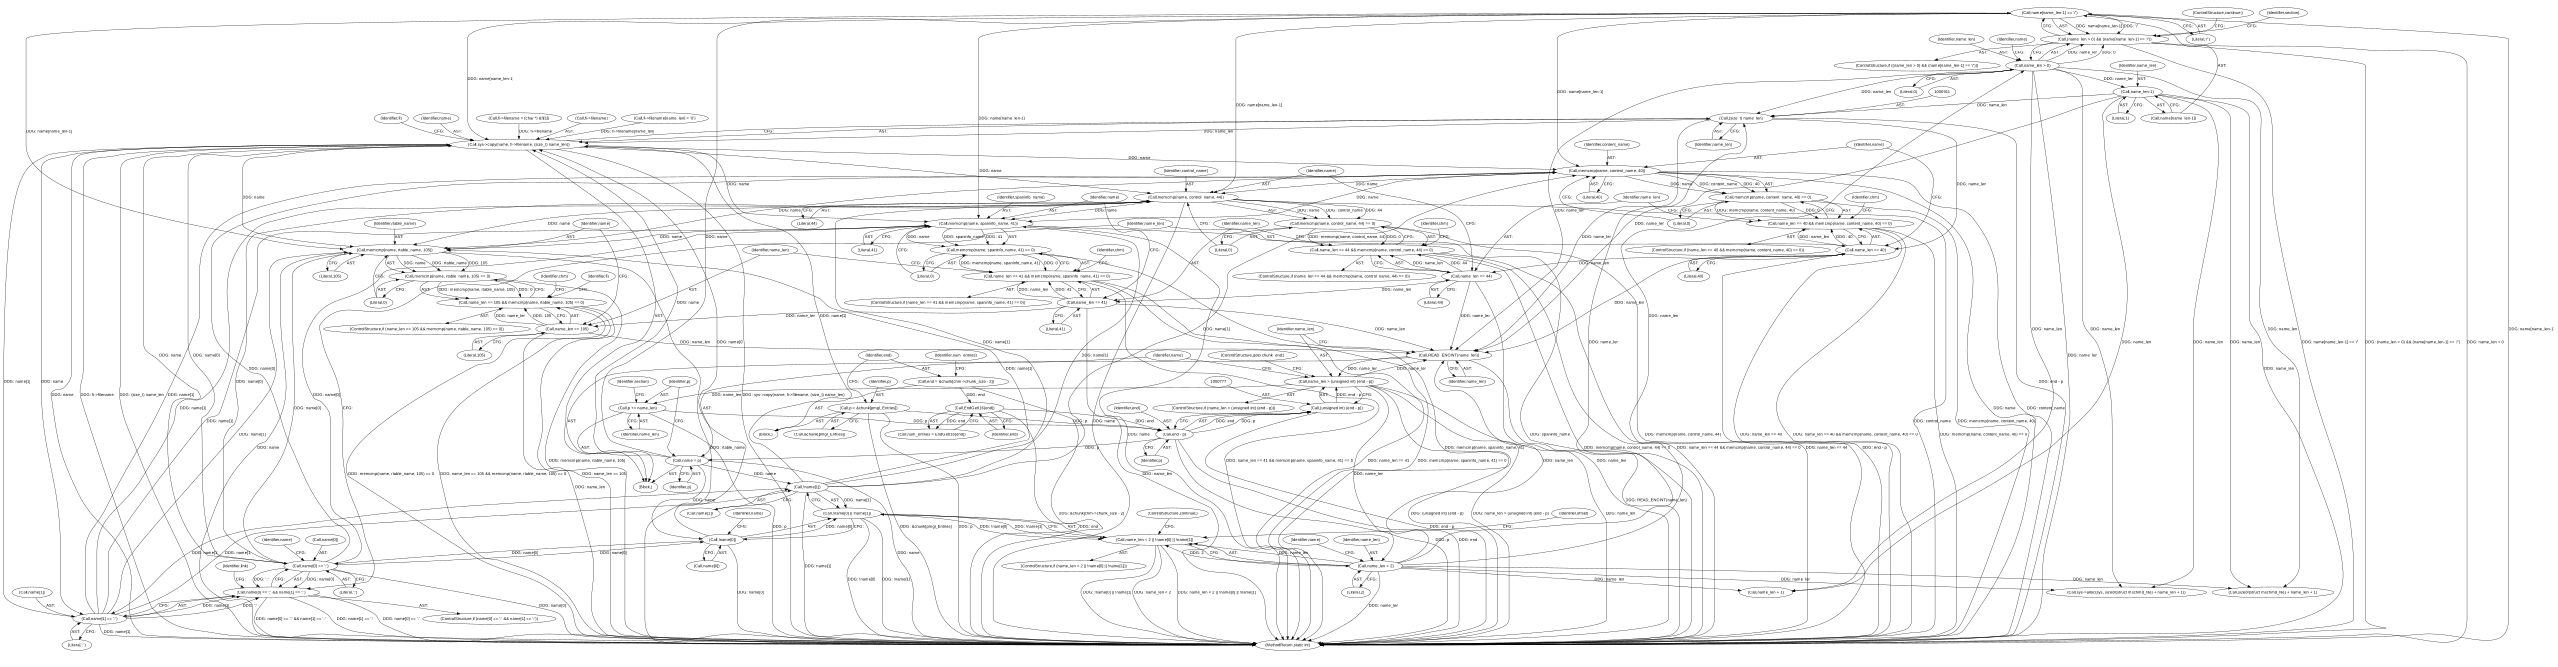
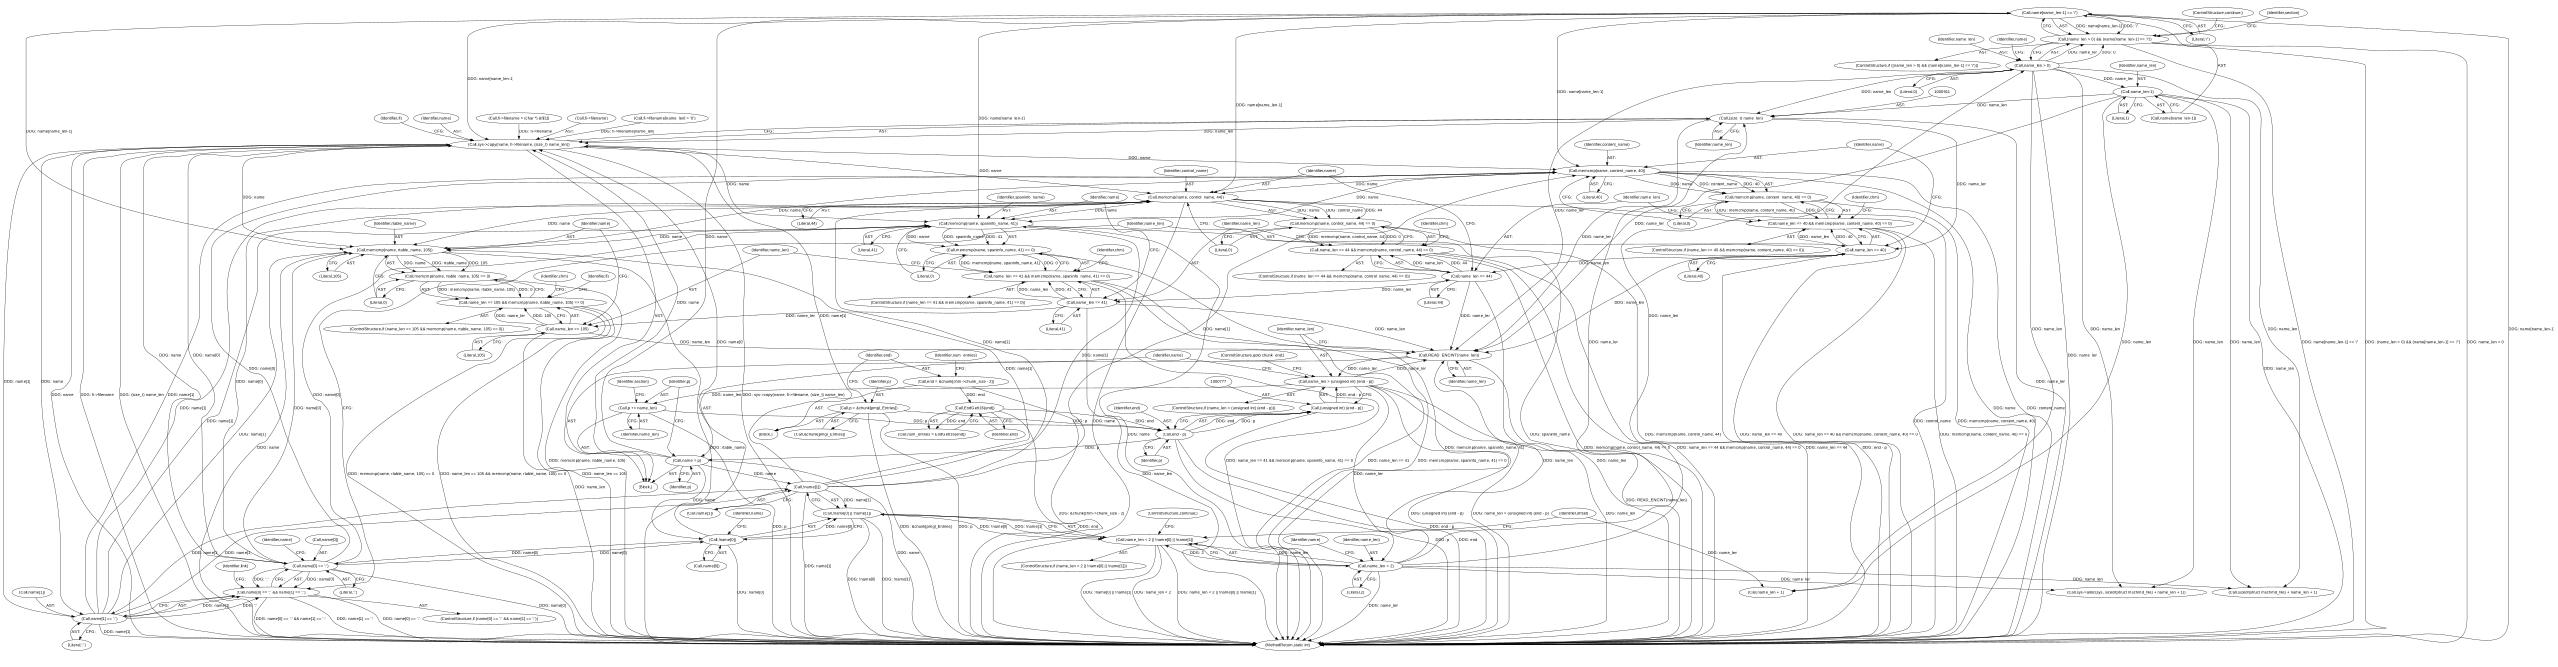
edge "(Call,(size_t) name_len)" -> "(MethodReturn,static int)": label "DDG: end - p" -> "DDG: name_len"
edge "(Call,name_len < 2)" -> "(Call,name_len + 1)": now "(Identifier,offset)" -> "(Call,name_len + 1)"
